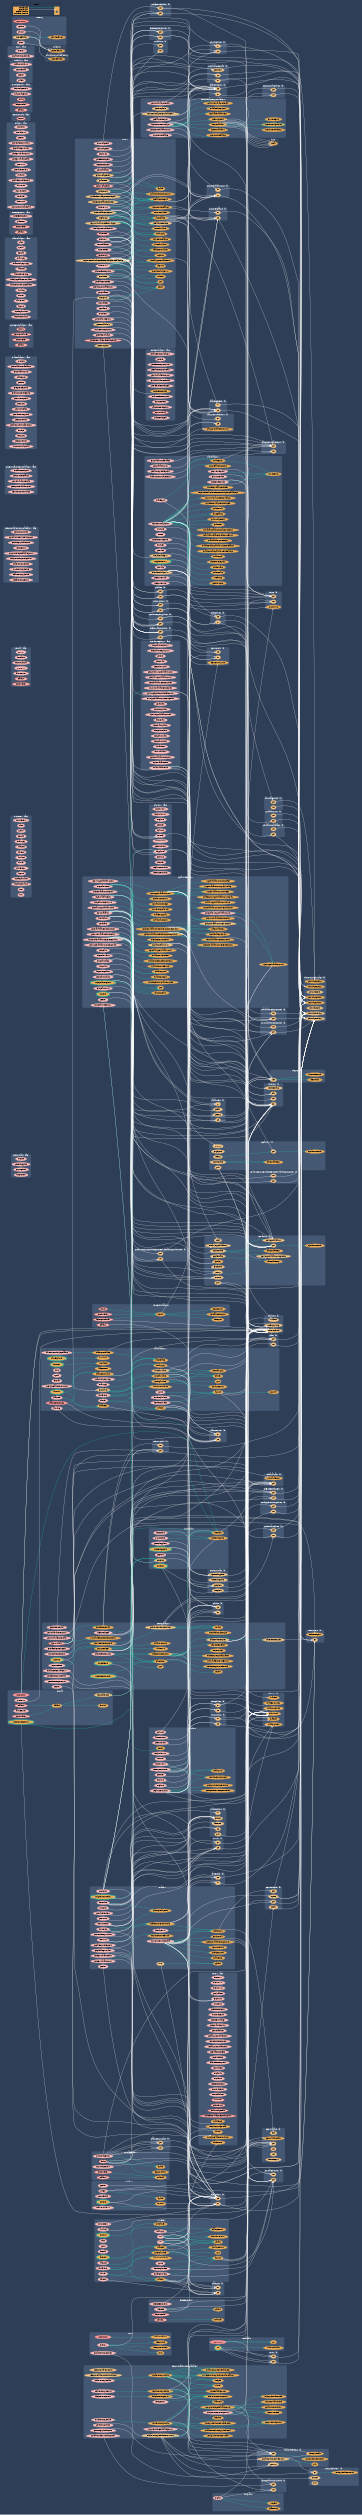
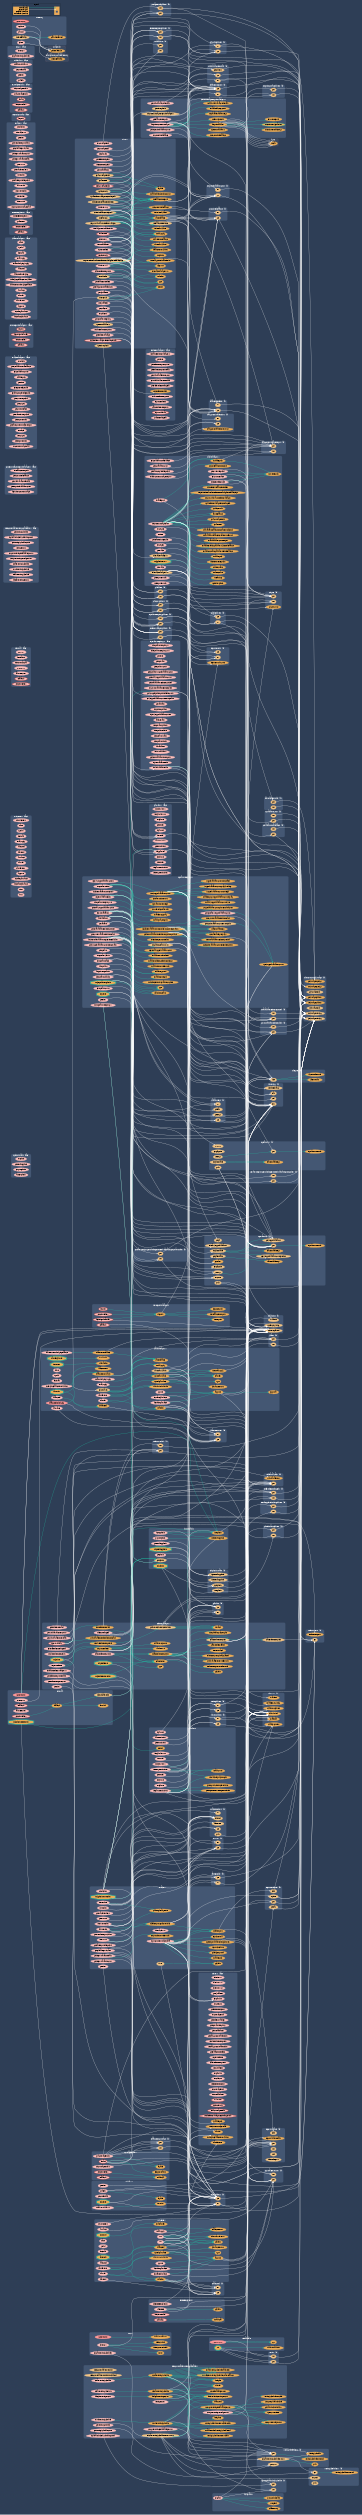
node "WrongUnlockDate": added
